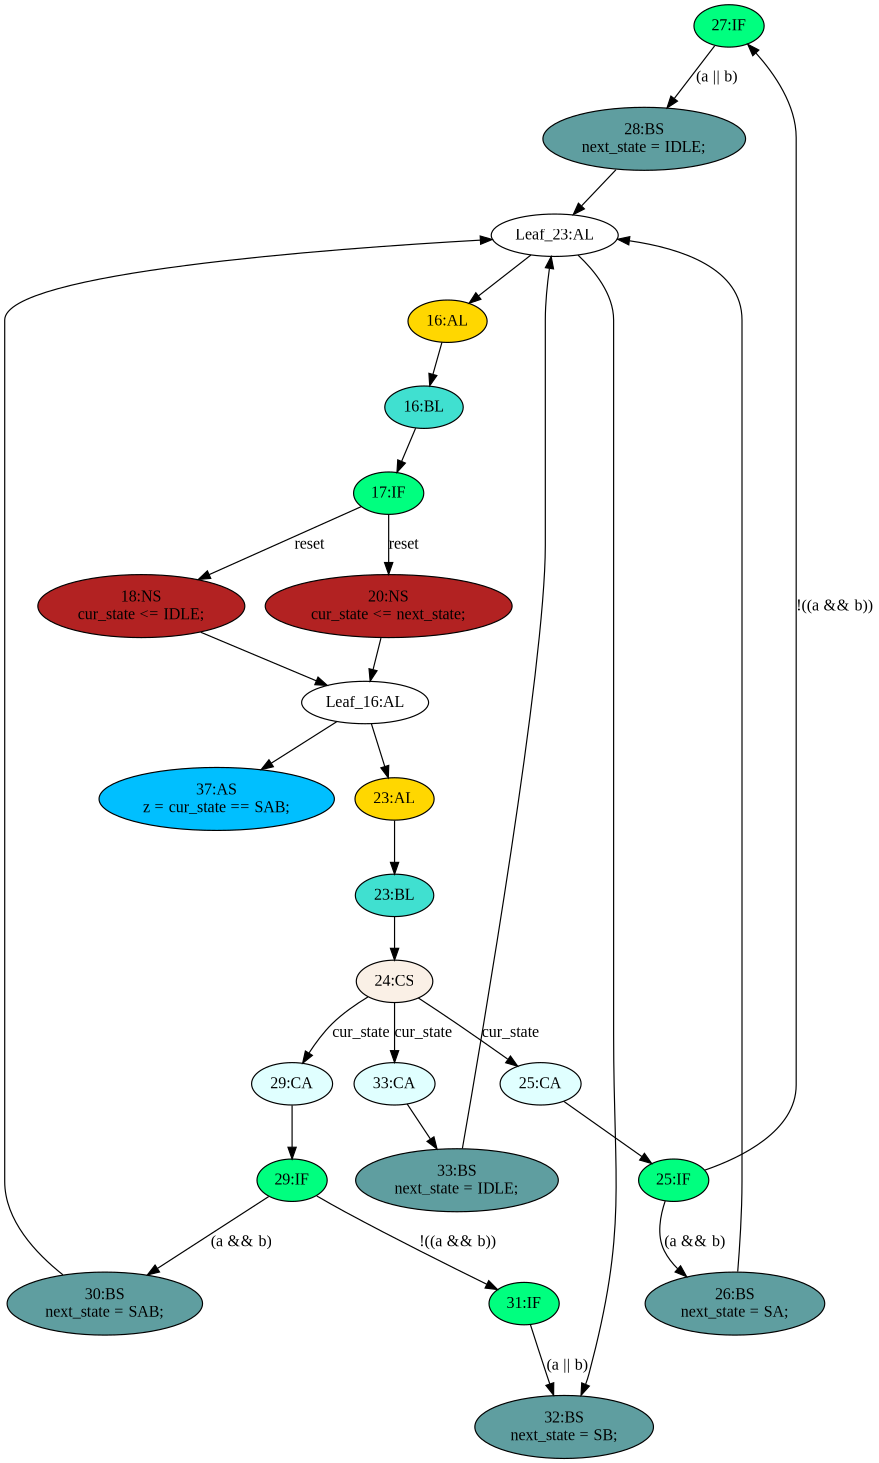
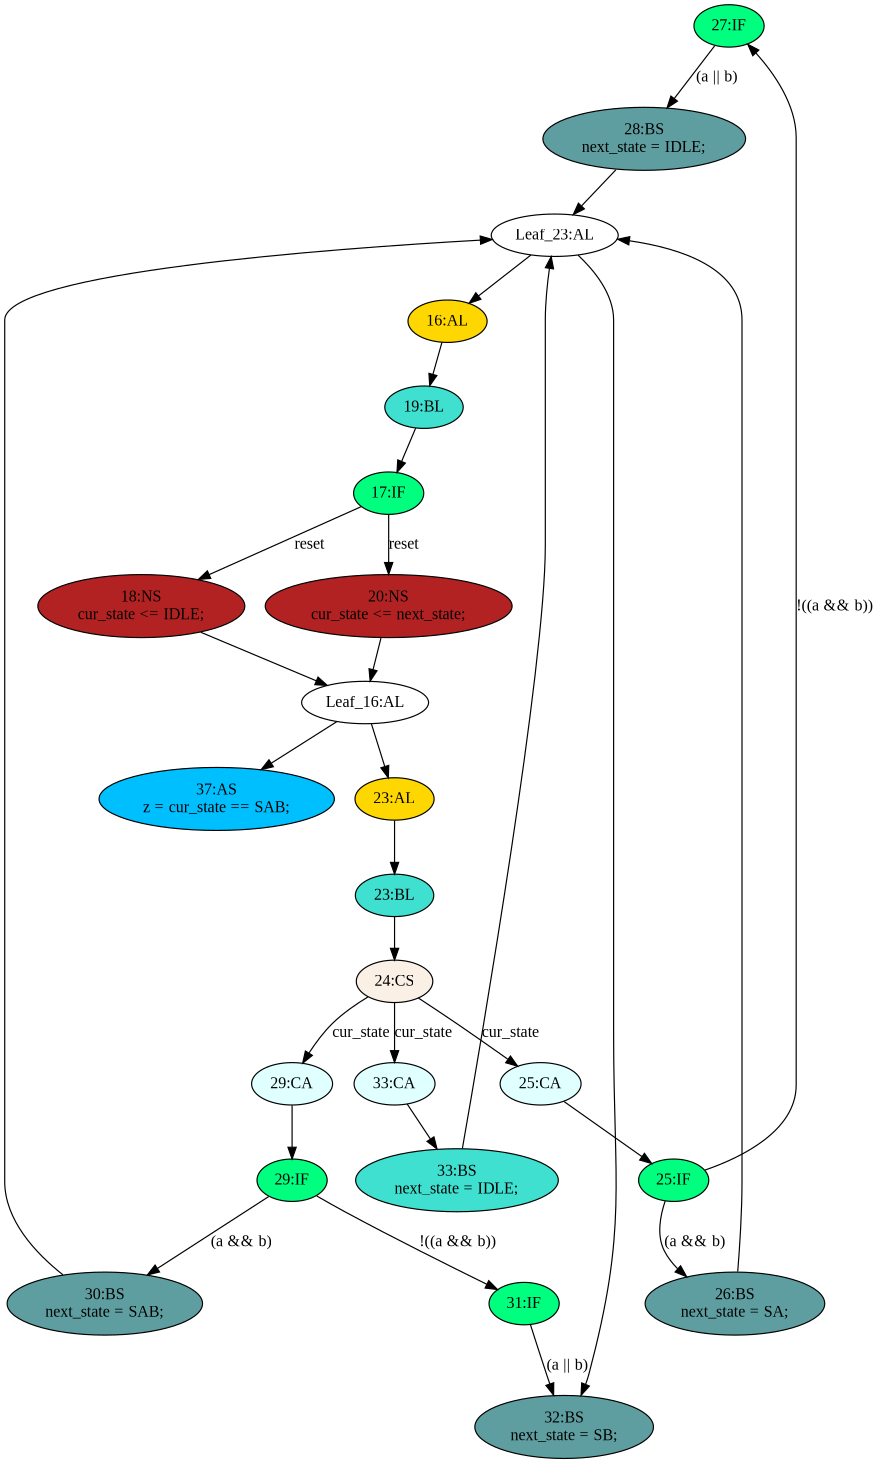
node "16:BL": label "16:BL" -> "19:BL"
node "33:BS next_state = IDLE;": fillcolor cadetblue -> turquoise
